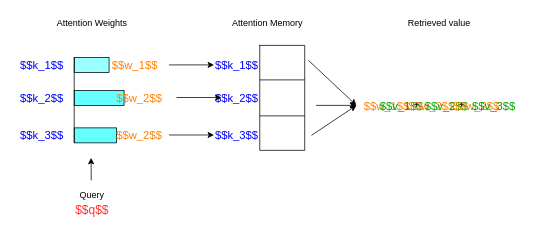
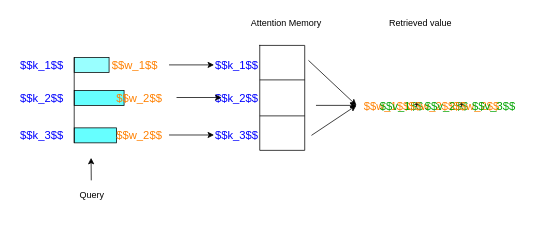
node "Attention Weights": removed
node "Attention Memory": moved (267, 23) -> (286, 23)
node "Retrieved value": moved (439, 23) -> (420, 23)
node "$$q$$": removed
